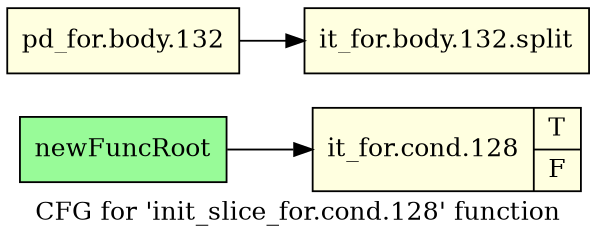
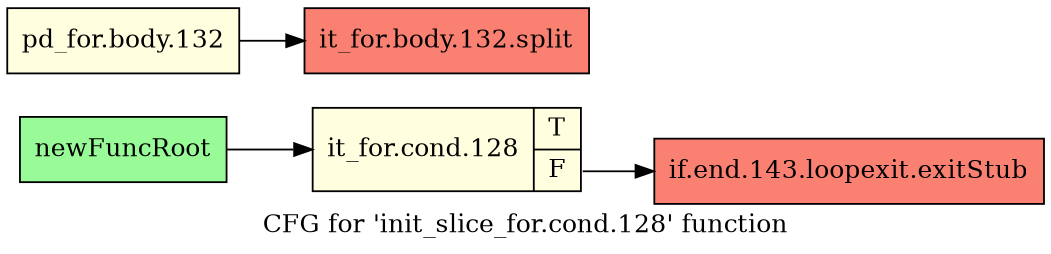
node "it_for.body.132.split": fillcolor lightyellow -> salmon
node "if.end.143.loopexit.exitStub": added
